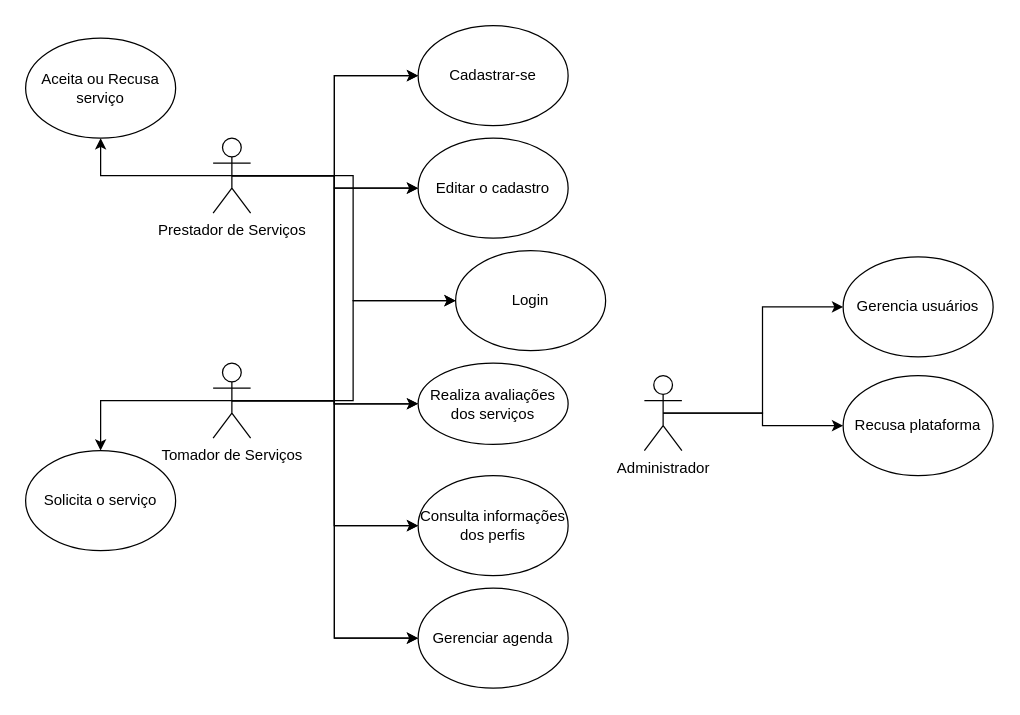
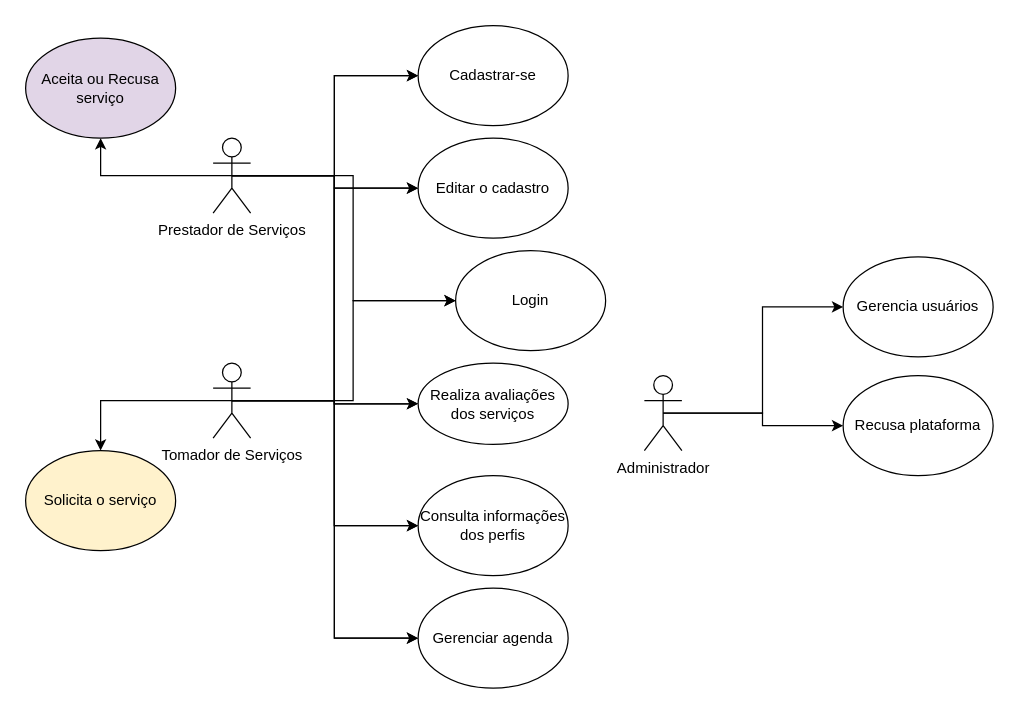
node "Aceita ou Recusa serviço": fillcolor #ffffff -> #e1d5e7
node "Solicita o serviço": fillcolor #ffffff -> #fff2cc
